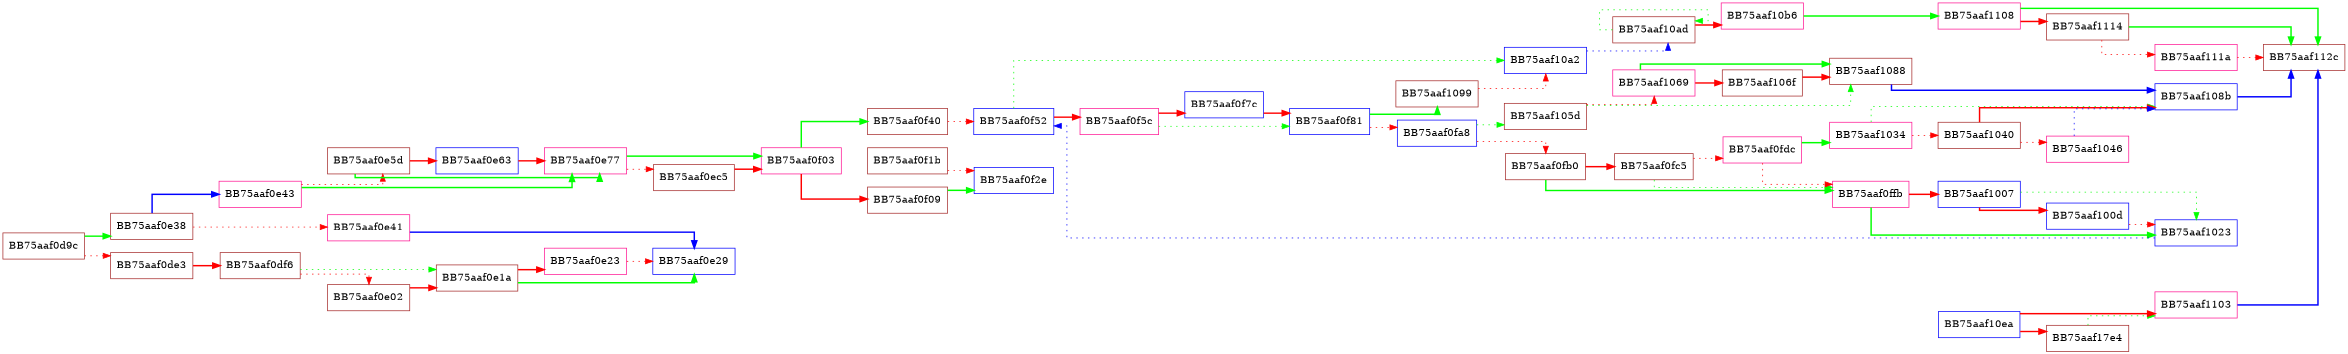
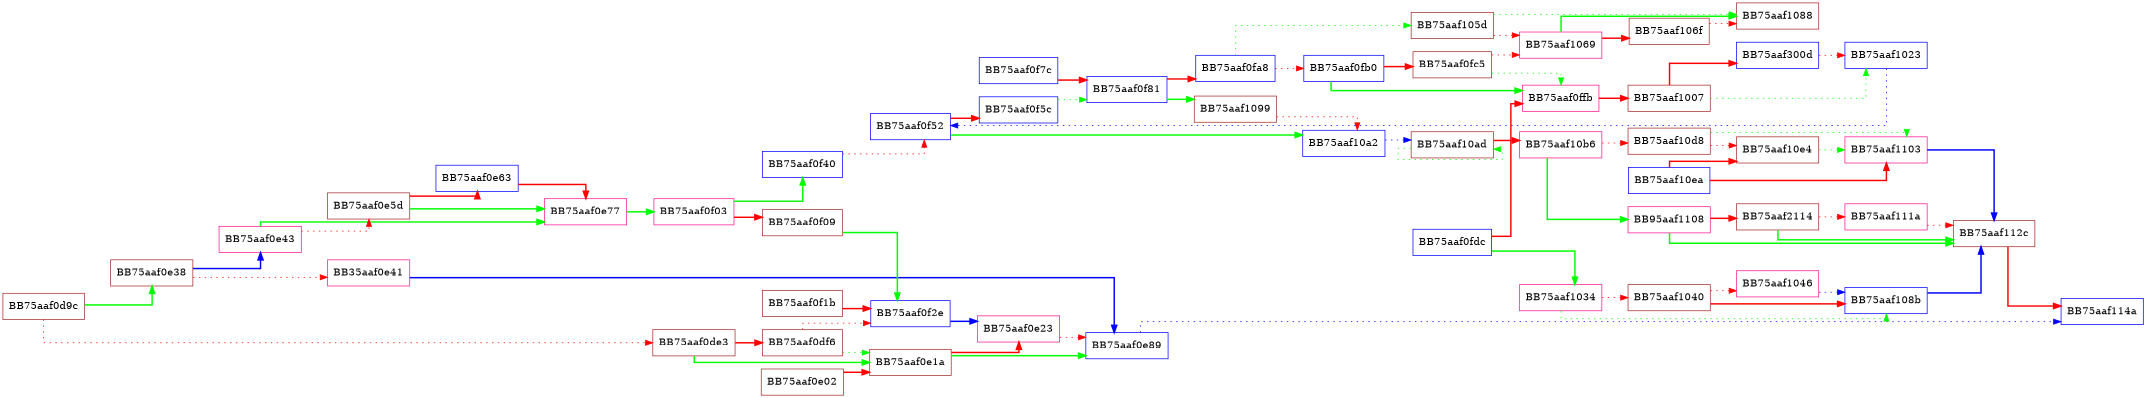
node "BB75aaf1108": label "BB75aaf1108" -> "BB95aaf1108"
node "BB75aaf1114": label "BB75aaf1114" -> "BB75aaf2114"
edge "BB75aaf0f52" -> "BB75aaf10a2": style dotted -> bold
edge "BB75aaf106f" -> "BB75aaf1088": style bold -> dotted
edge "BB75aaf1088" -> "BB75aaf108b": removed
edge "BB75aaf0f5c" -> "BB75aaf0f7c": removed
node "BB75aaf0f40": color brown -> blue
node "BB75aaf0f5c": color deeppink -> blue
edge "BB75aaf0f81" -> "BB75aaf0fa8": style dotted -> bold
node "BB75aaf10d8": added
node "BB75aaf0fdc": color deeppink -> blue
edge "BB75aaf0fc5" -> "BB75aaf0fdc": now "BB75aaf0fc5" -> "BB75aaf1069"
node "BB75aaf0fb0": color brown -> blue
edge "BB75aaf0f1b" -> "BB75aaf0f2e": style dotted -> bold
node "BB75aaf0ec5": removed
edge "BB75aaf0fdc" -> "BB75aaf0ffb": style dotted -> bold
node "BB75aaf1007": color blue -> brown
node "BB75aaf100d": label "BB75aaf100d" -> "BB75aaf300d"
node "BB75aaf0e41": label "BB75aaf0e41" -> "BB35aaf0e41"
edge "BB75aaf0ffb" -> "BB75aaf1023": removed
node "BB75aaf0e29": label "BB75aaf0e29" -> "BB75aaf0e89"
edge "BB75aaf0df6" -> "BB75aaf0e02": now "BB75aaf0df6" -> "BB75aaf0f2e"
node "BB75aaf114a": added
edge "BB75aaf0f2e" -> "BB75aaf0e23": added
node "BB75aaf17e4": label "BB75aaf17e4" -> "BB75aaf10e4"
edge "BB75aaf0de3" -> "BB75aaf0e1a": added
